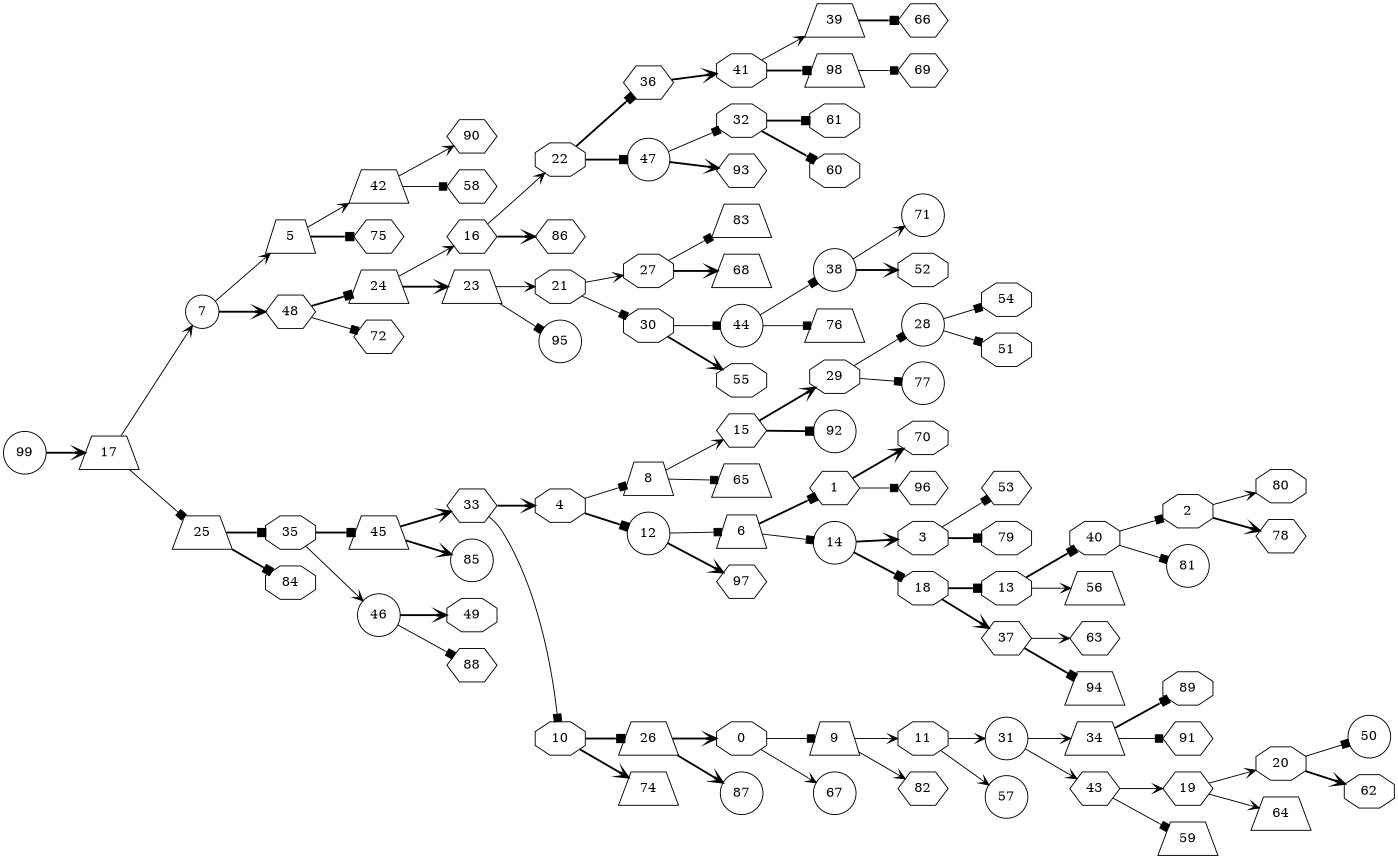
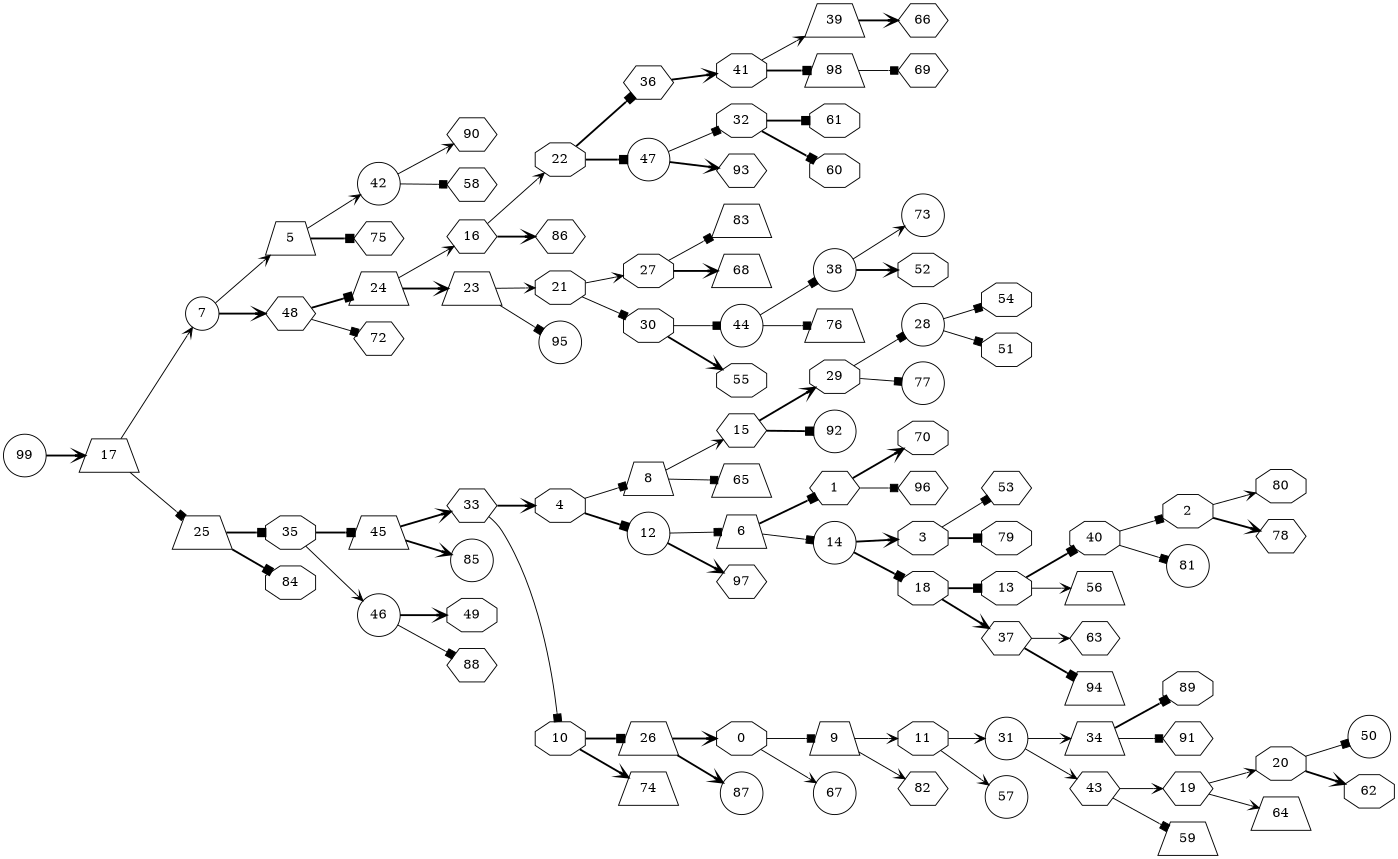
edge "39" -> "66": arrowhead box -> vee
node "42": shape trapezium -> circle
node "71": label "71" -> "73"
